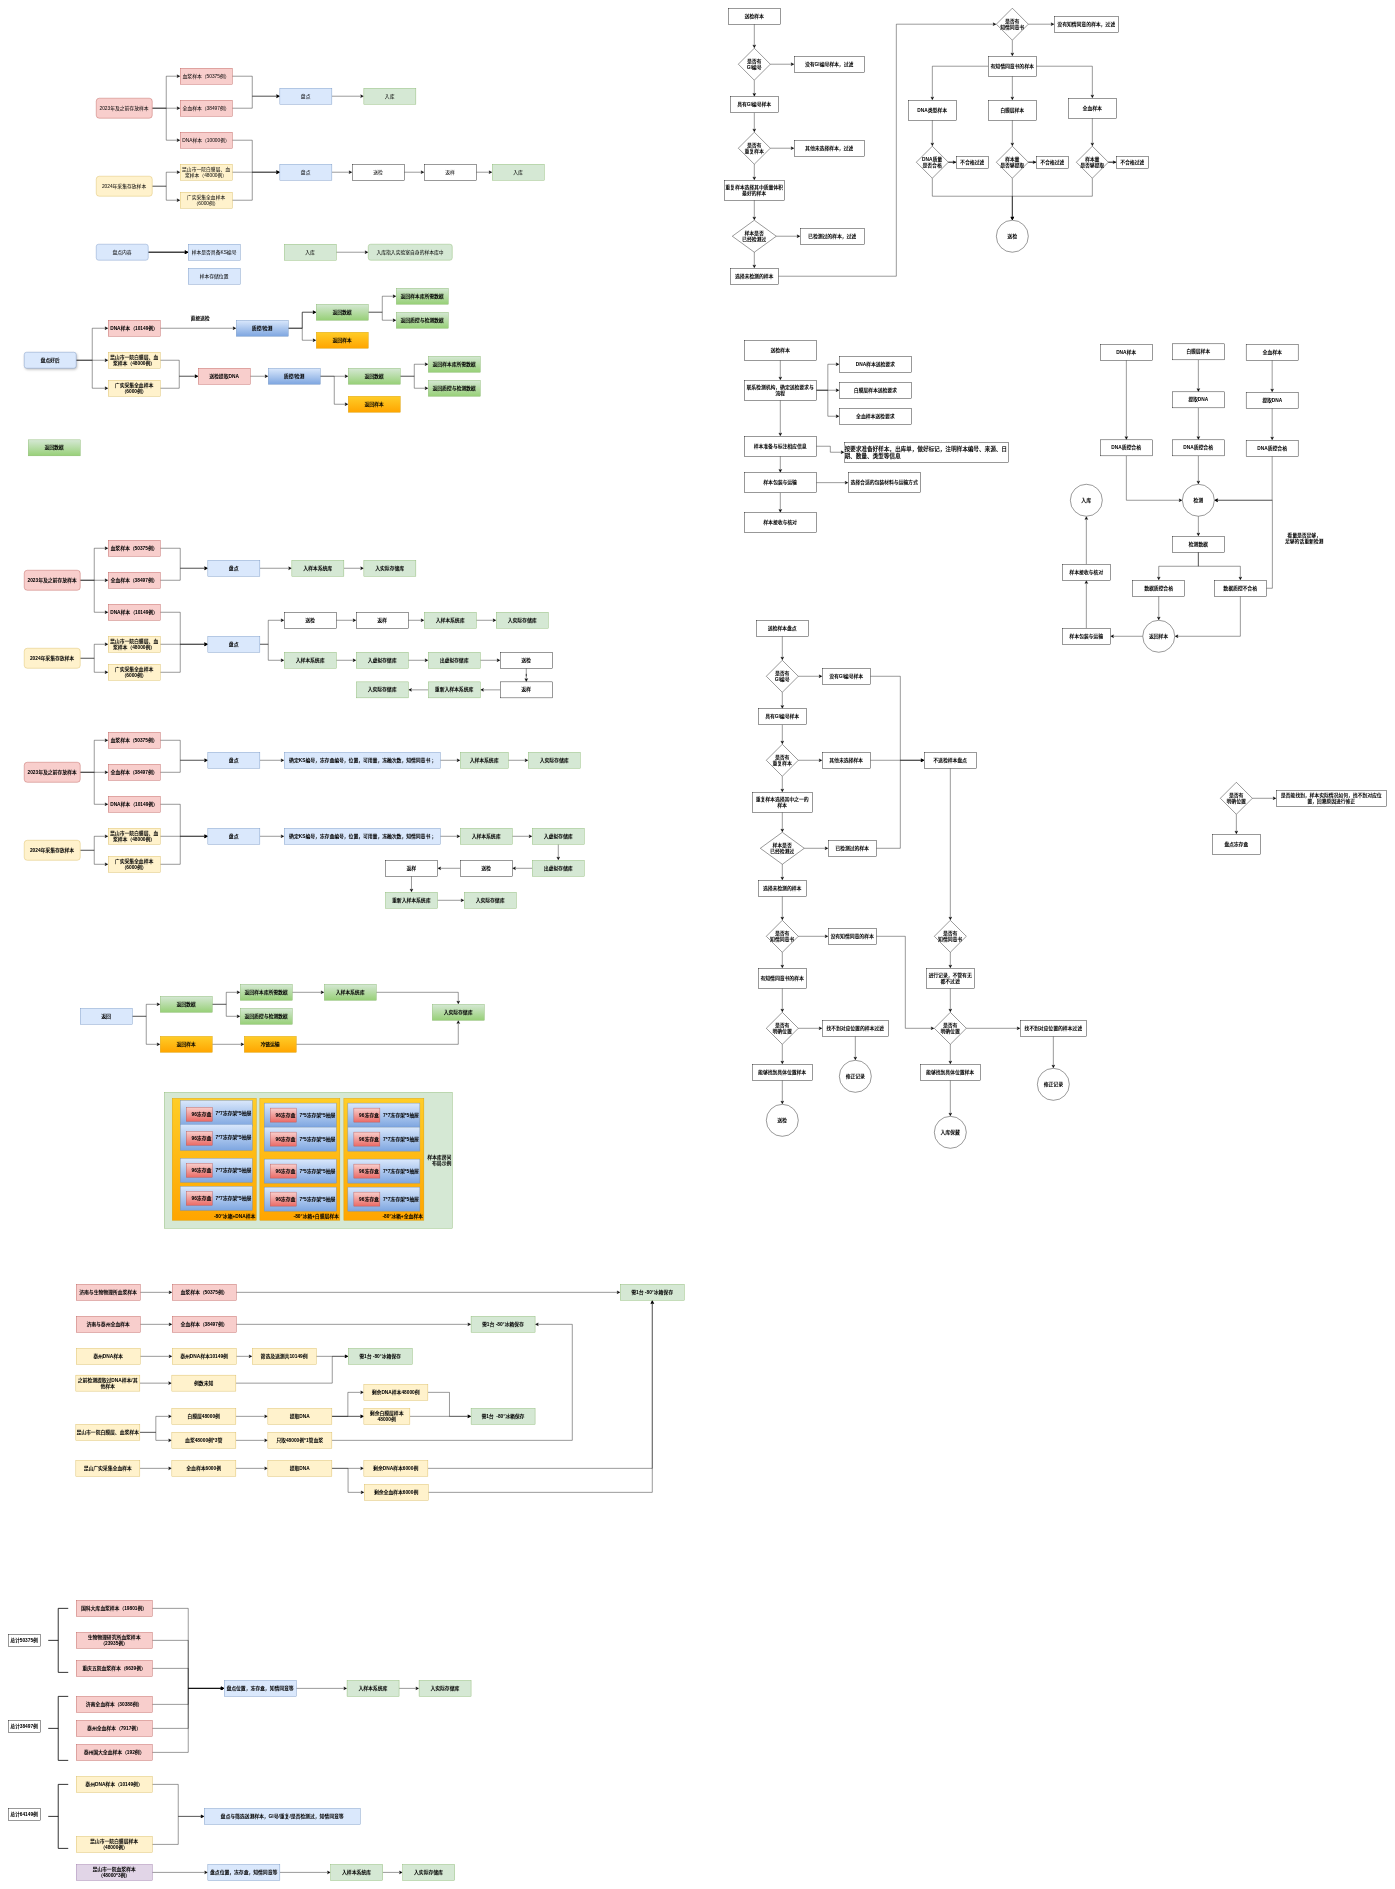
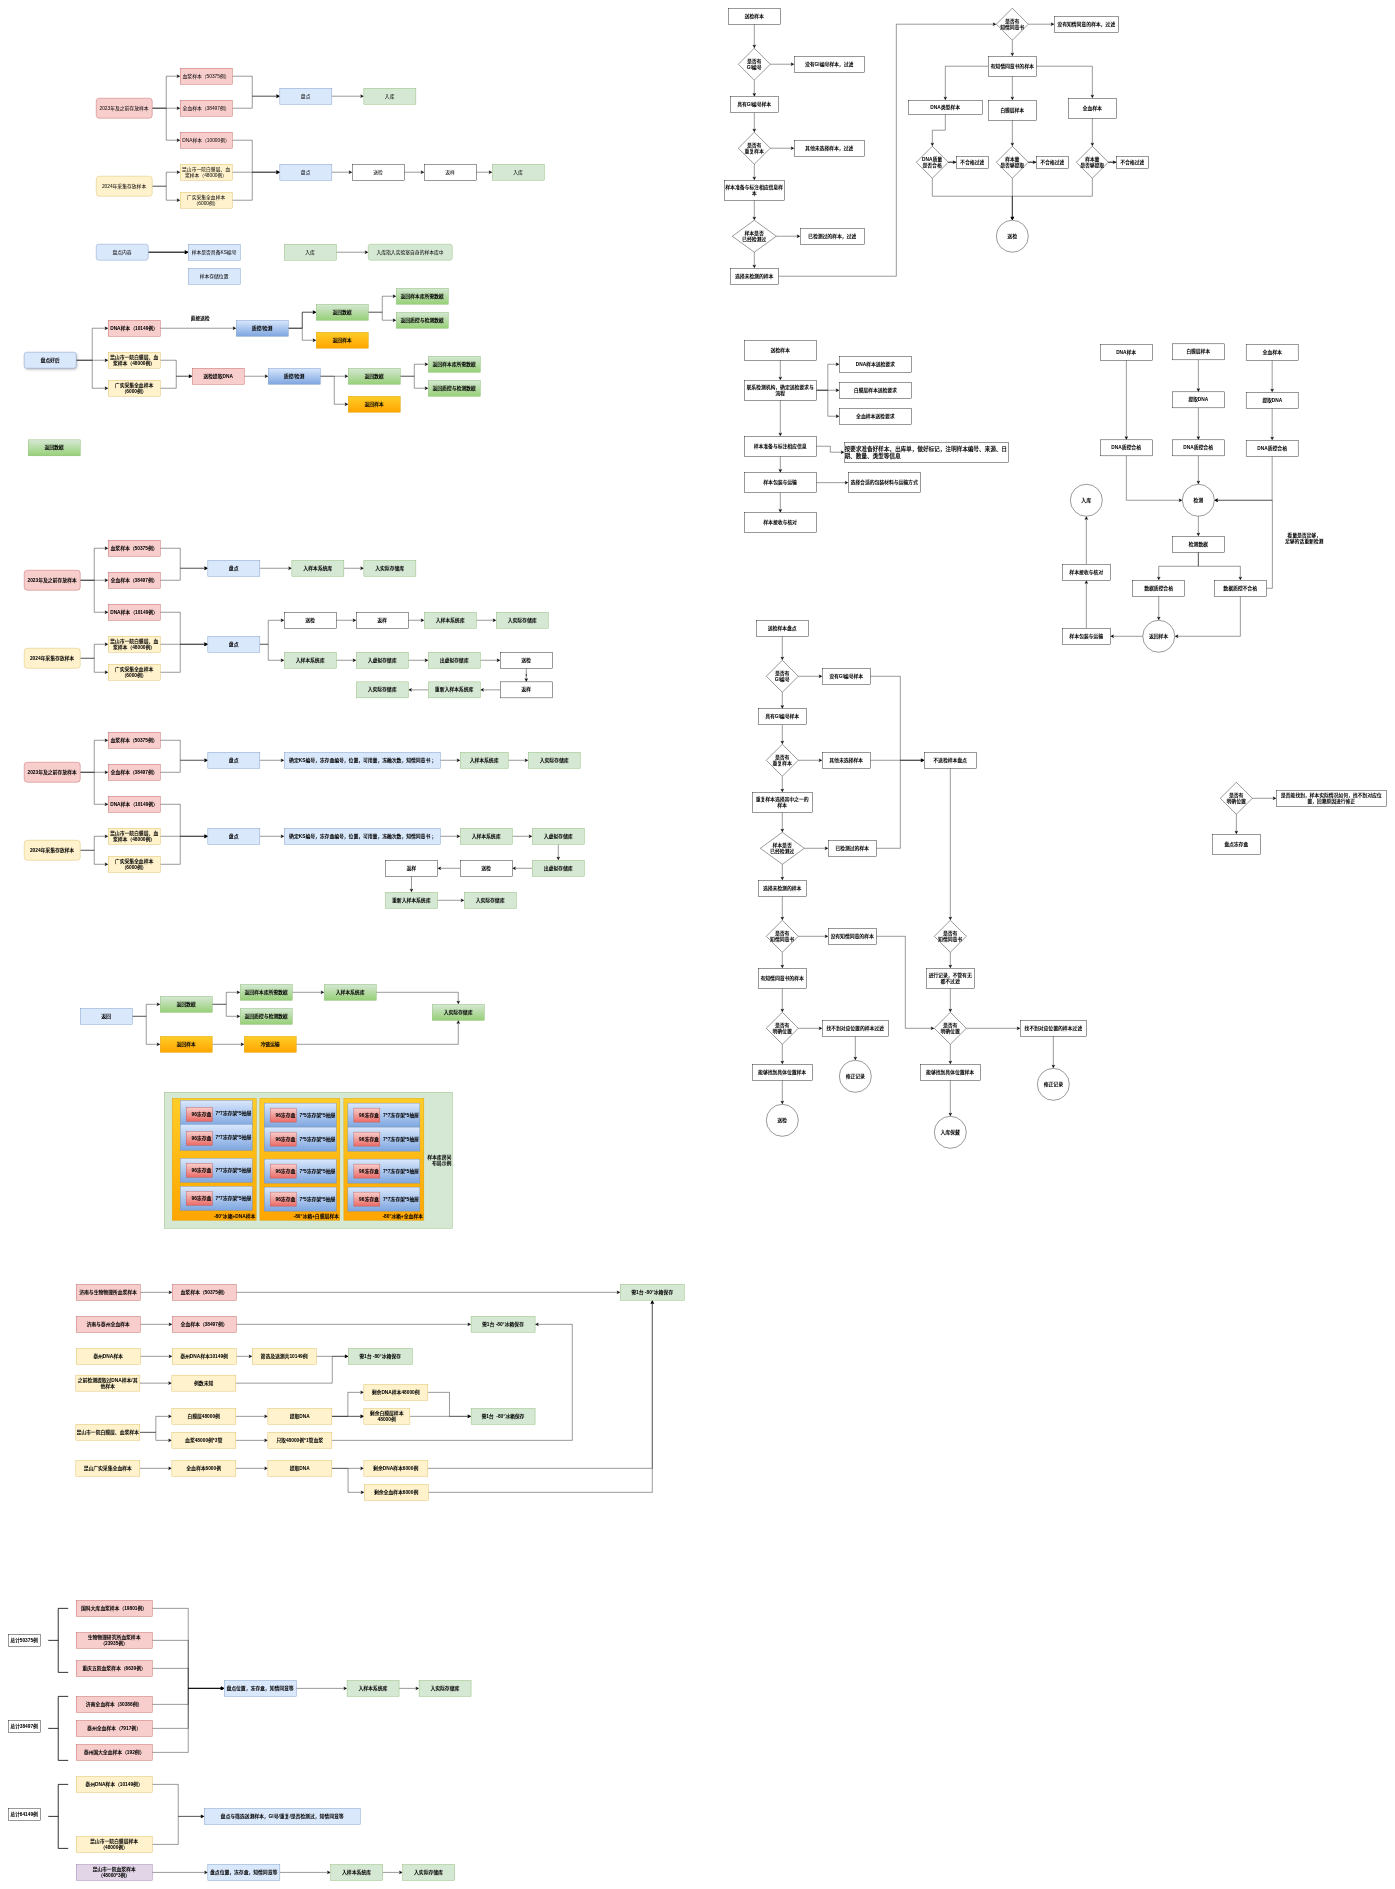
node "DNA类型样本": size 48x20 -> 74x14
node "重复样本选择其中质量体积最好的样本": label "重复样本选择其中质量体积最好的样本" -> "样本准备与标注相应信息样本"
node "送检提取DNA": moved (224, 376) -> (218, 376)
